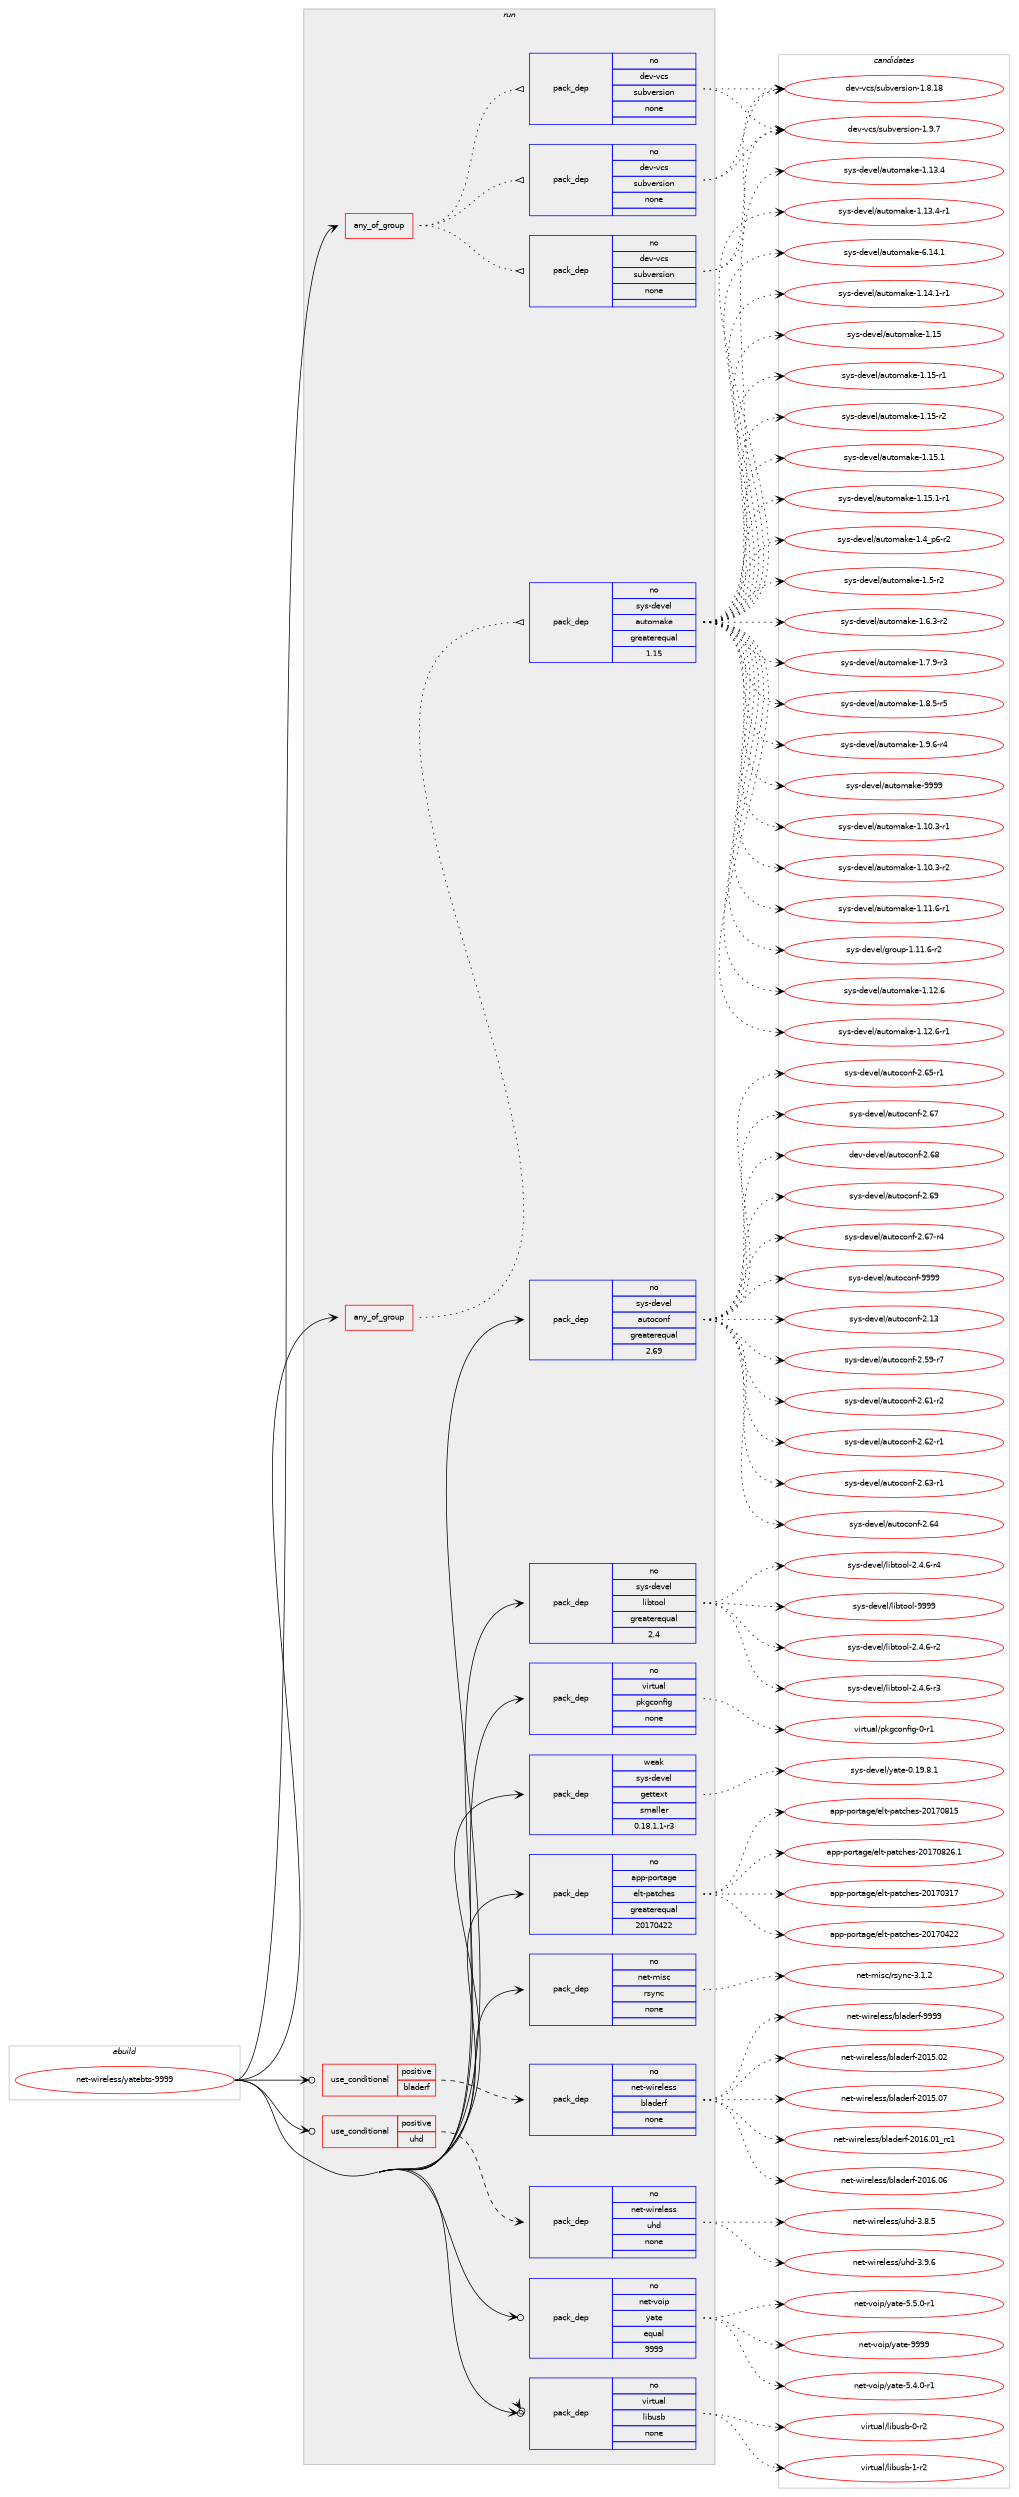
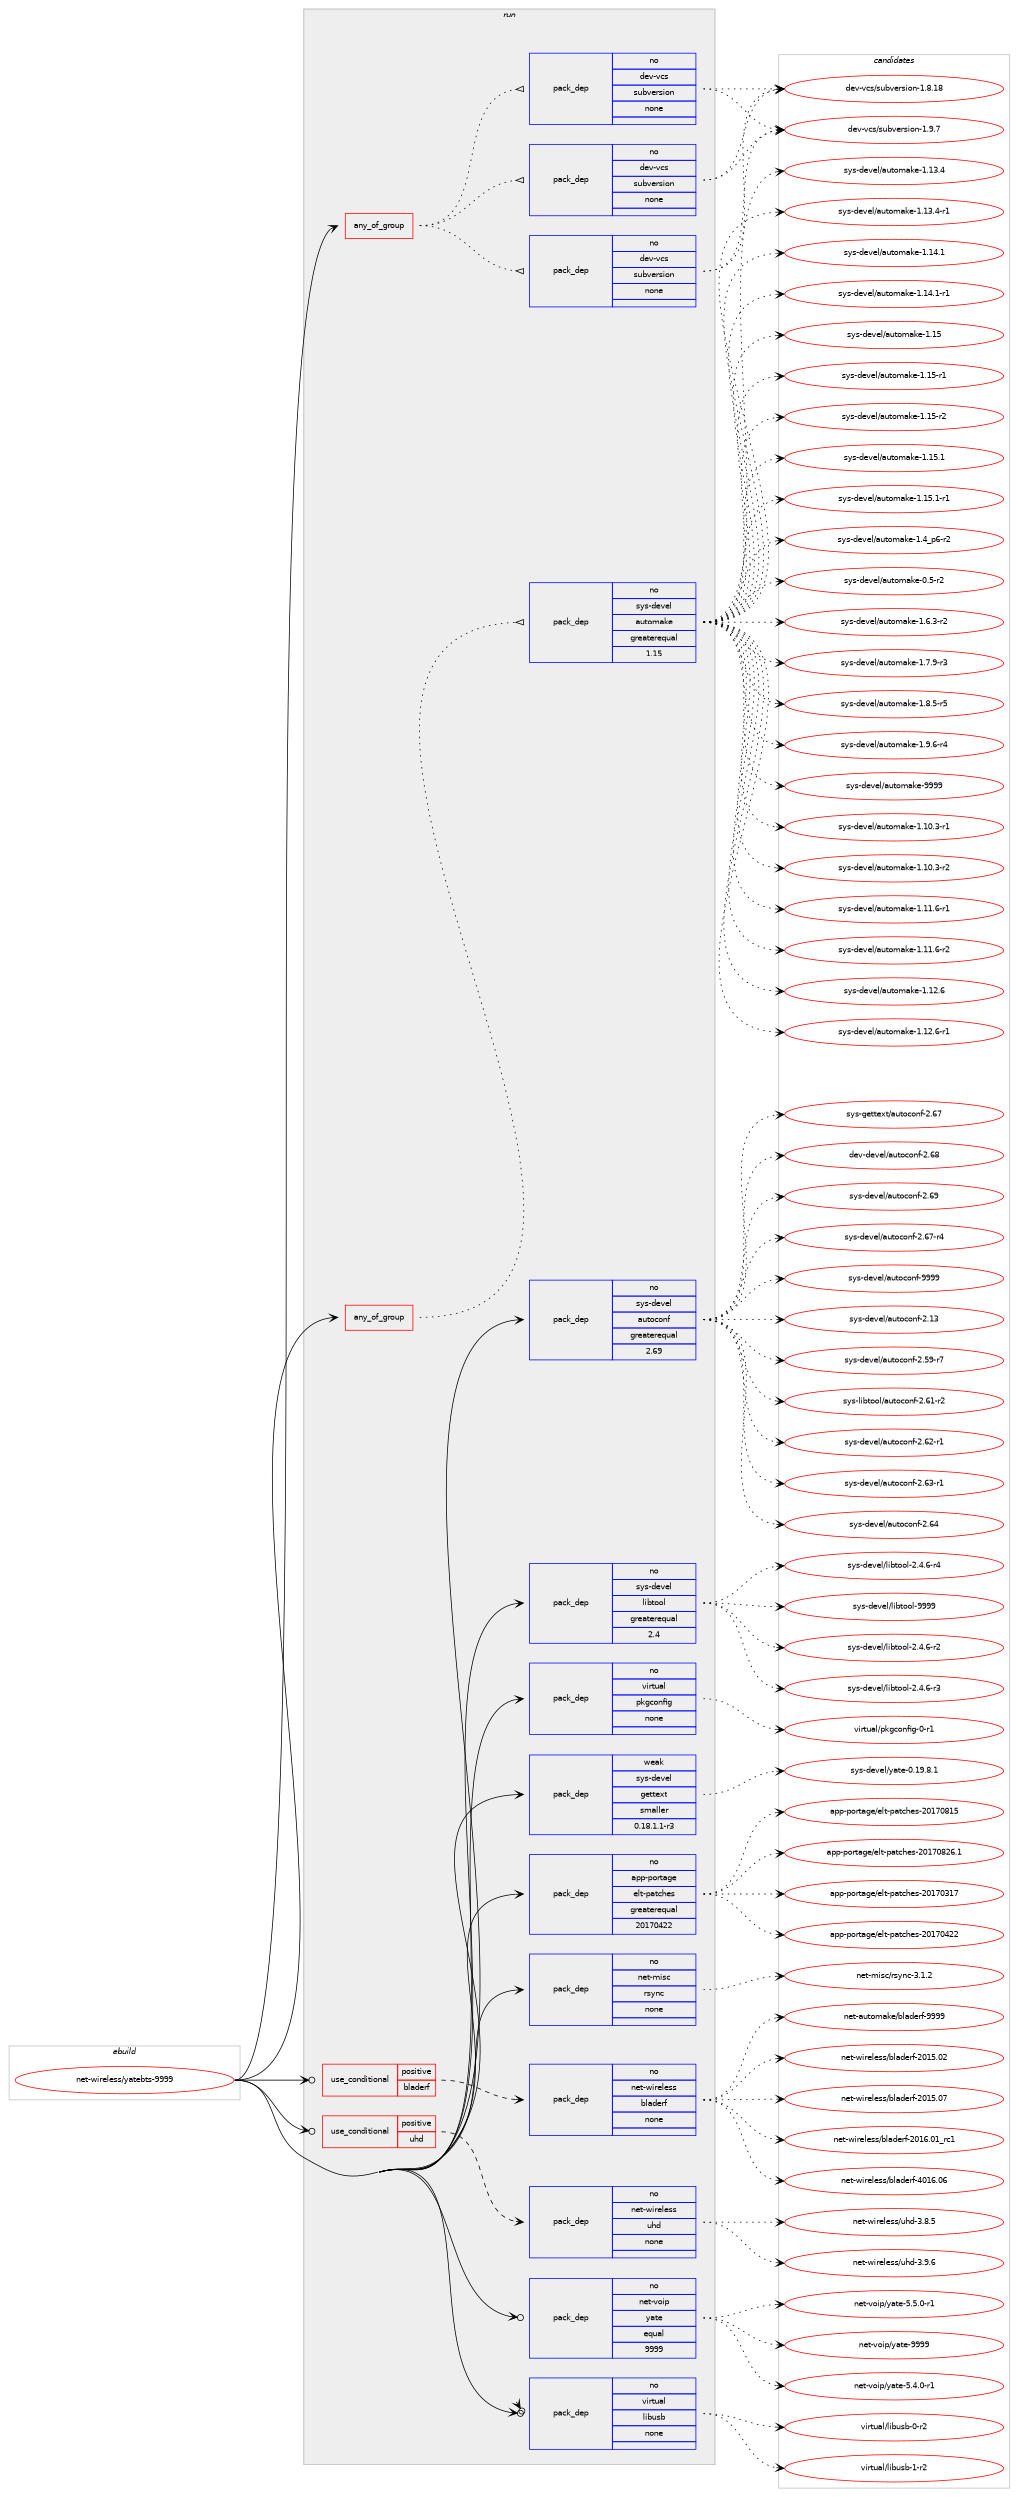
node "sys-devel/automake-6.14.1": label "sys-devel/automake-6.14.1" -> "sys-devel/automake-1.14.1"
node "sys-devel/automake-1.5-r2": label "sys-devel/automake-1.5-r2" -> "sys-devel/automake-0.5-r2"
node "sys-devel/group-1.11.6-r2": label "sys-devel/group-1.11.6-r2" -> "sys-devel/automake-1.11.6-r2"
node "sys-devel/autoconf-2.65-r1": removed
node "sys-devel/autoconf-2.67": label "sys-devel/autoconf-2.67" -> "sys-gettext/autoconf-2.67"
node "sys-devel/autoconf-2.61-r2": label "sys-devel/autoconf-2.61-r2" -> "sys-libtool/autoconf-2.61-r2"
node "net-wireless/bladerf-9999": label "net-wireless/bladerf-9999" -> "net-automake/bladerf-9999"
node "net-wireless/bladerf-2016.06": label "net-wireless/bladerf-2016.06" -> "net-wireless/bladerf-4016.06"
